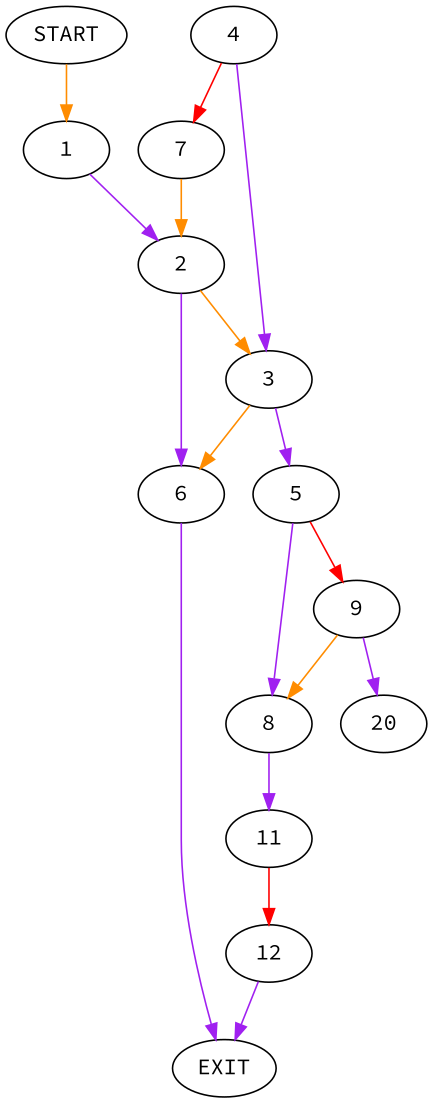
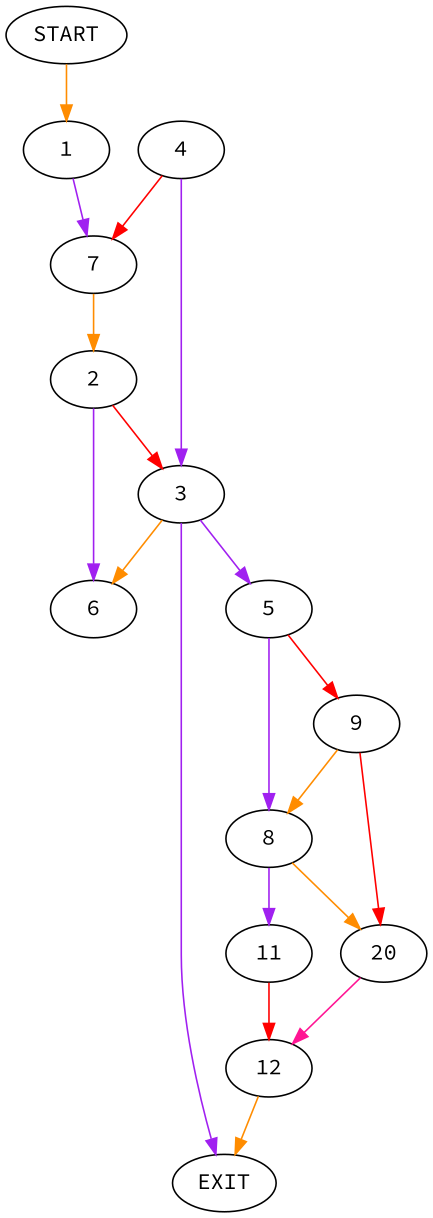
edge "1" -> "2": now "1" -> "7"
edge "2" -> "3": color darkorange -> red
edge "9" -> "20": color purple -> red
edge "6" -> "EXIT": now "3" -> "EXIT"
edge "8" -> "20": added
edge "12" -> "EXIT": color purple -> darkorange
edge "20" -> "12": added
